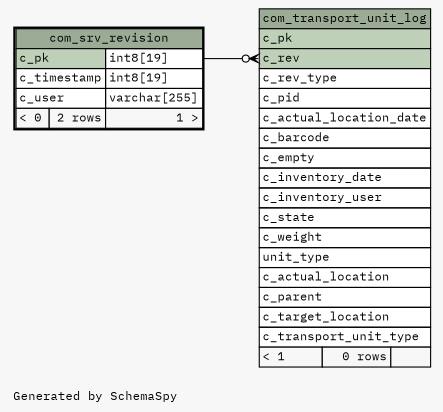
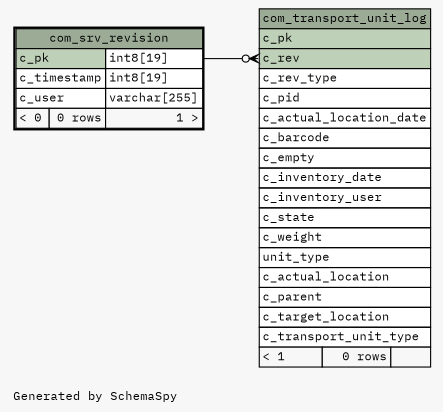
node "com_srv_revision": text "2 rows" -> "0 rows"
